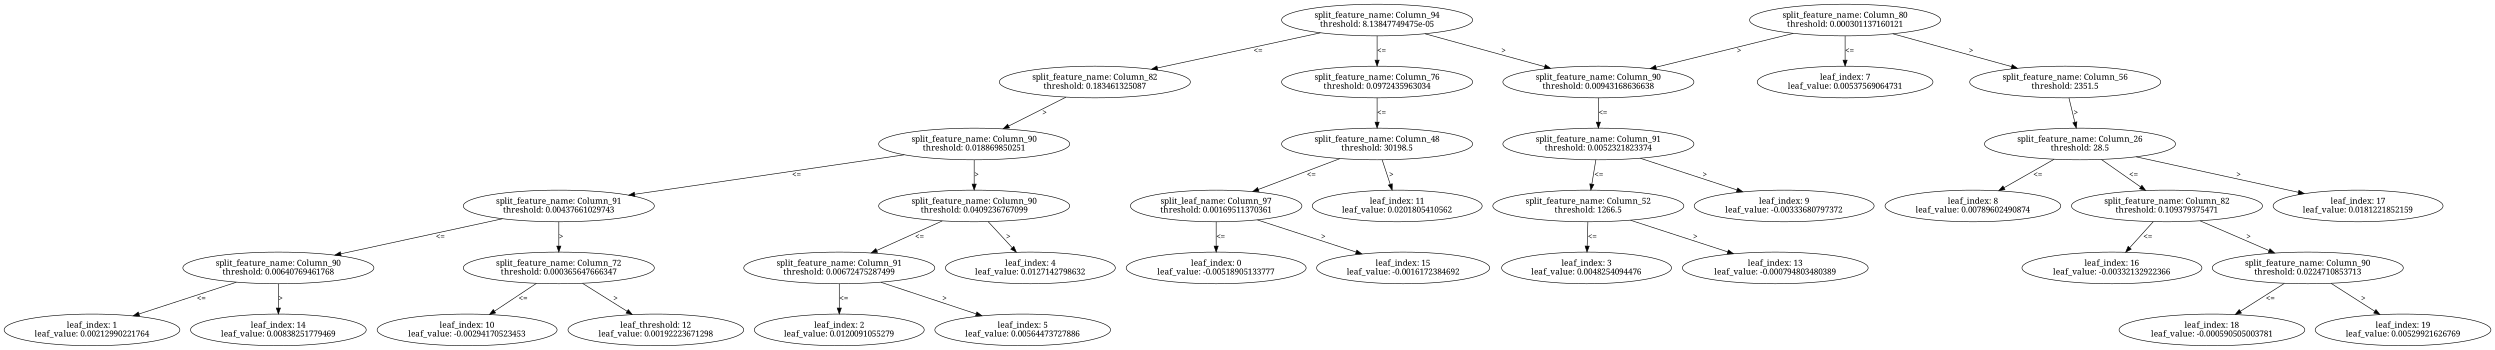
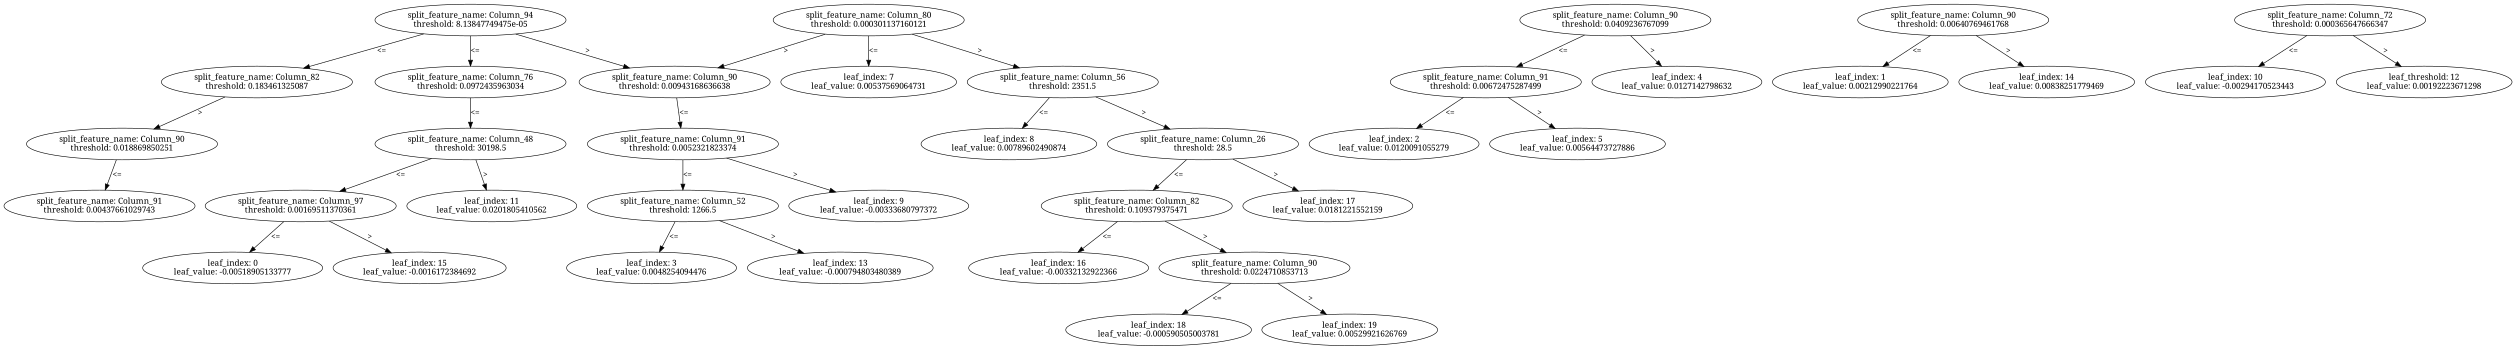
edge "split_feature_name: Column_90 threshold: 0.018869850251" -> "split_feature_name: Column_90 threshold: 0.0409236767099": removed, label ">"
edge "split_feature_name: Column_26 threshold: 28.5" -> "leaf_index: 8 leaf_value: 0.00789602490874": now "split_feature_name: Column_56 threshold: 2351.5" -> "leaf_index: 8 leaf_value: 0.00789602490874"
node "split_leaf_name: Column_97 threshold: 0.00169511370361": label "split_leaf_name: Column_97 threshold: 0.00169511370361" -> "split_feature_name: Column_97 threshold: 0.00169511370361"
node "leaf_index: 17 leaf_value: 0.0181221852159": label "leaf_index: 17 leaf_value: 0.0181221852159" -> "leaf_index: 17 leaf_value: 0.0181221552159"
edge "split_feature_name: Column_91 threshold: 0.00437661029743" -> "split_feature_name: Column_72 threshold: 0.000365647666347": removed, label ">"
edge "split_feature_name: Column_91 threshold: 0.00437661029743" -> "split_feature_name: Column_90 threshold: 0.00640769461768": removed, label "<="
node "leaf_index: 10 leaf_value: -0.00294170523453": label "leaf_index: 10 leaf_value: -0.00294170523453" -> "leaf_index: 10 leaf_value: -0.00294170523443"
